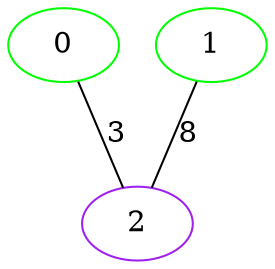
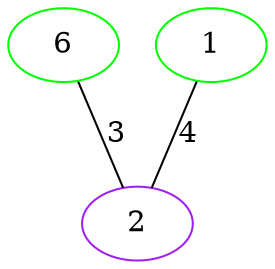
node "0": label "0" -> "6"
edge "1" -- "2": label "8" -> "4"
